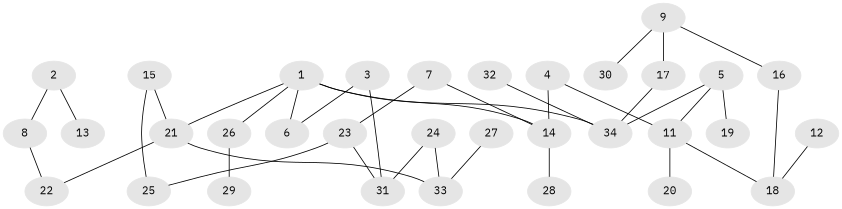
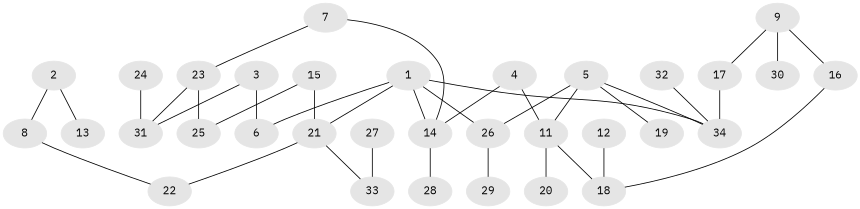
edge "5" -- "26": added
edge "24" -- "33": removed
